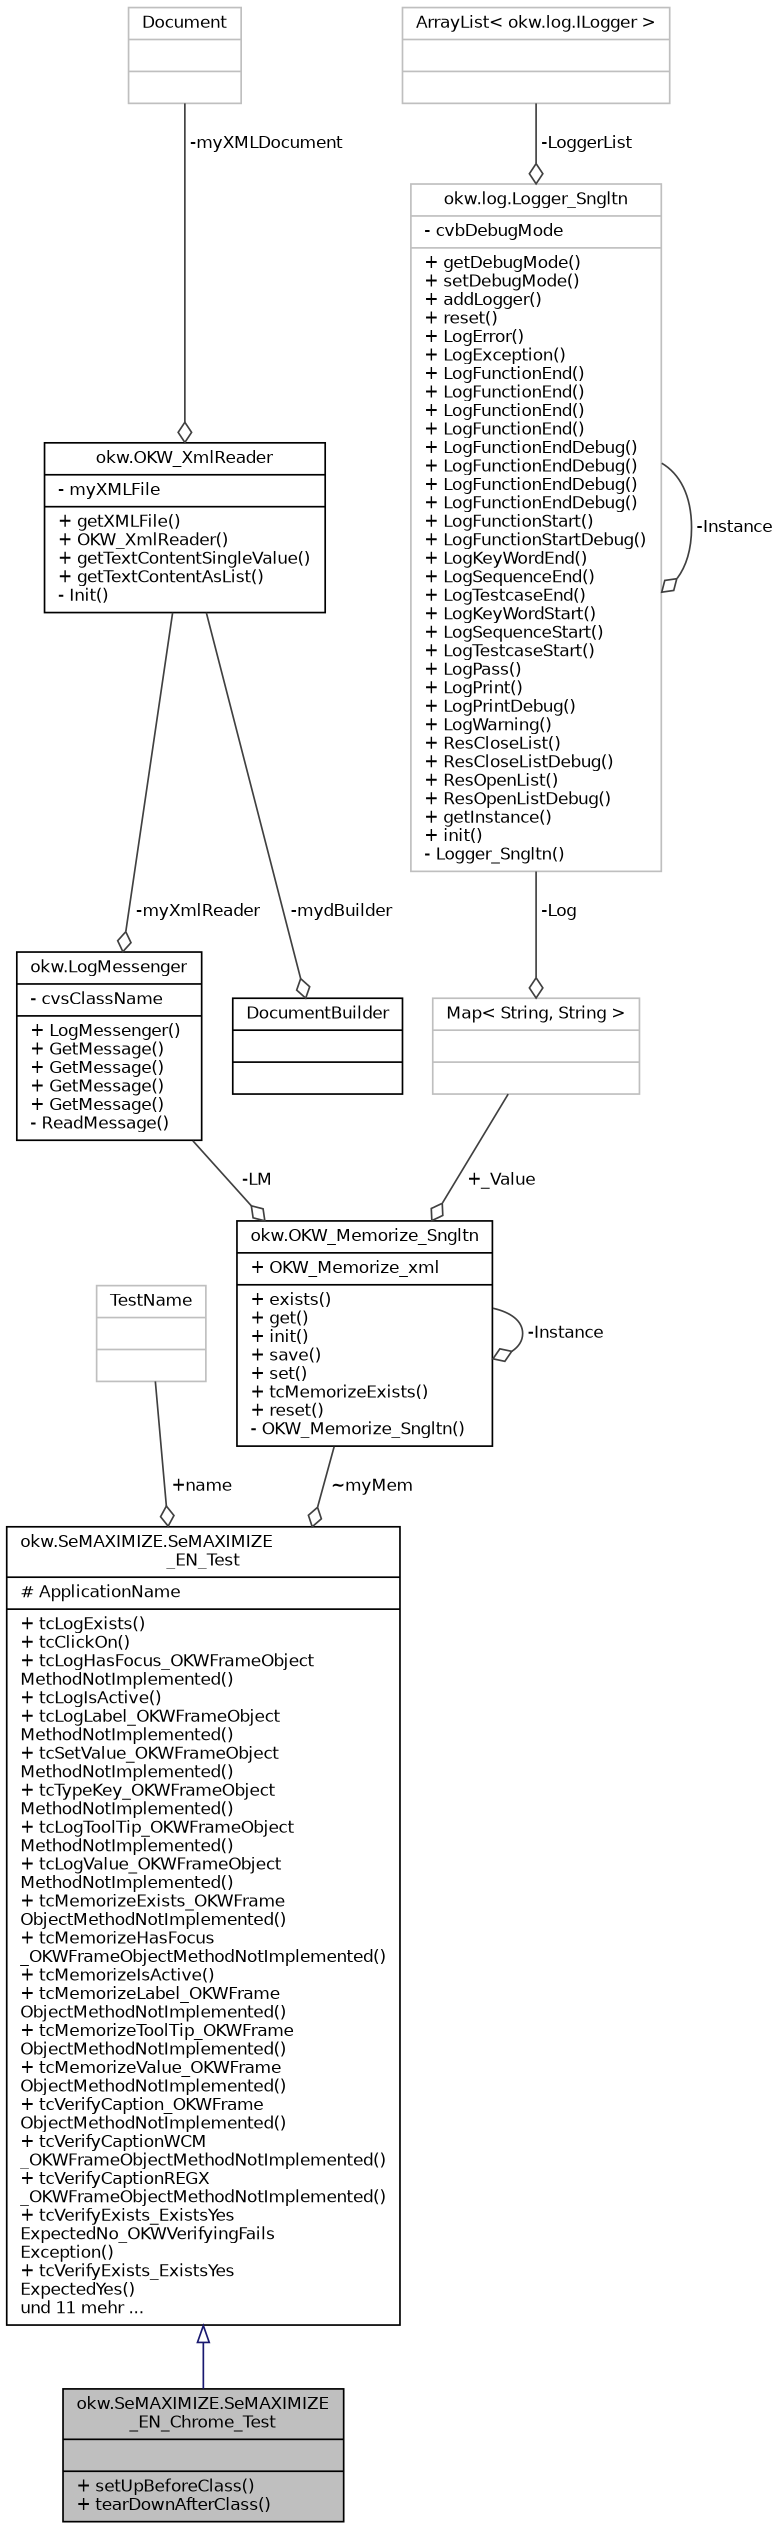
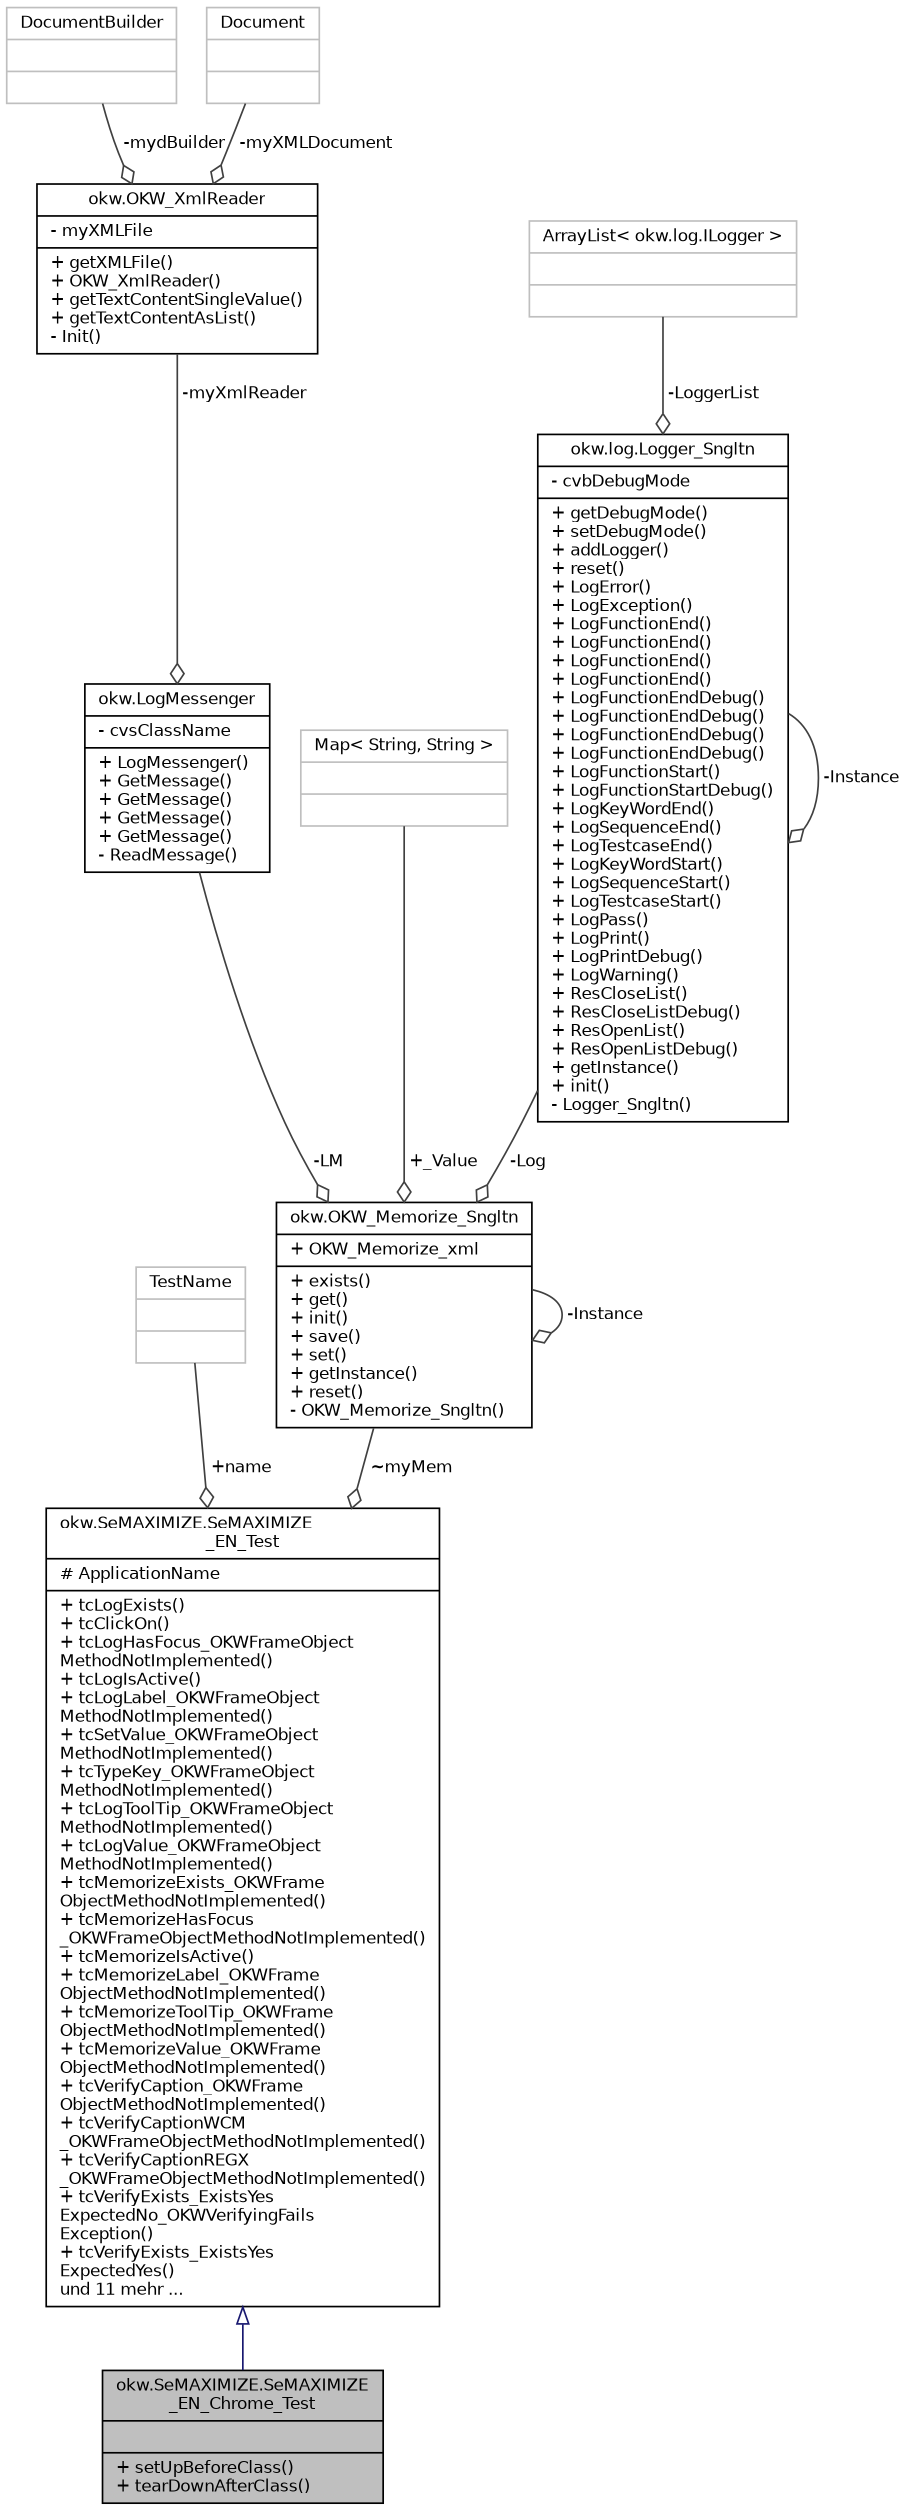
node "okw.log.Logger_Sngltn": color grey75 -> black
edge "okw.OKW_XmlReader" -> "DocumentBuilder": reversed
edge "okw.log.Logger_Sngltn" -> "Map< String, String >": now "okw.log.Logger_Sngltn" -> "okw.OKW_Memorize_Sngltn"
node "DocumentBuilder": color black -> grey75
node "okw.OKW_Memorize_Sngltn": text "+ tcMemorizeExists()" -> "+ getInstance()"
